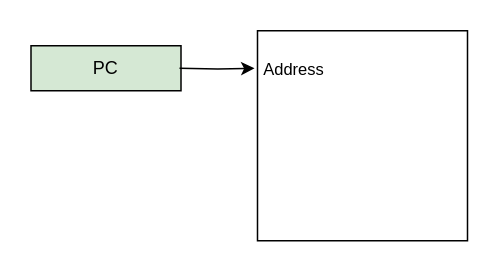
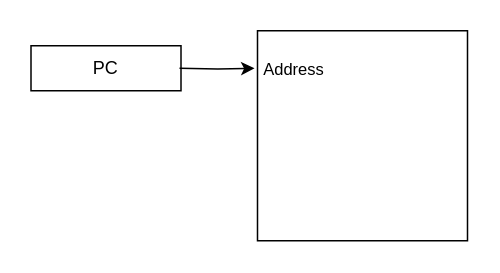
node "PC": fillcolor #d5e8d4 -> #ffffff
